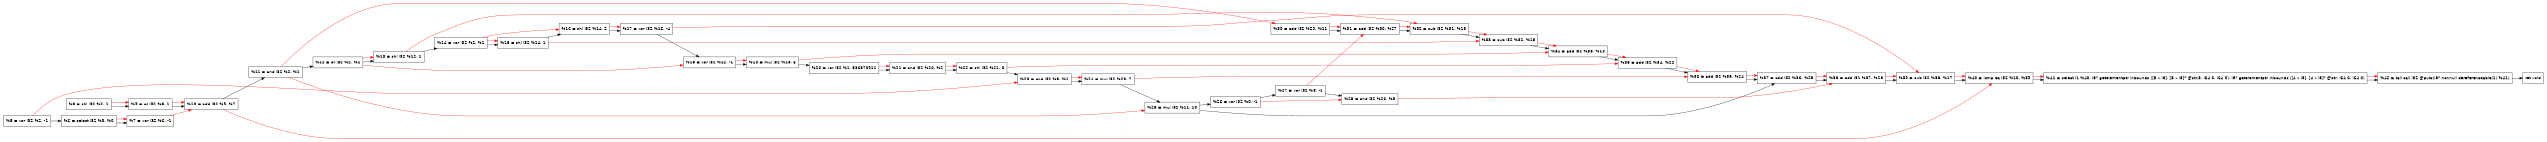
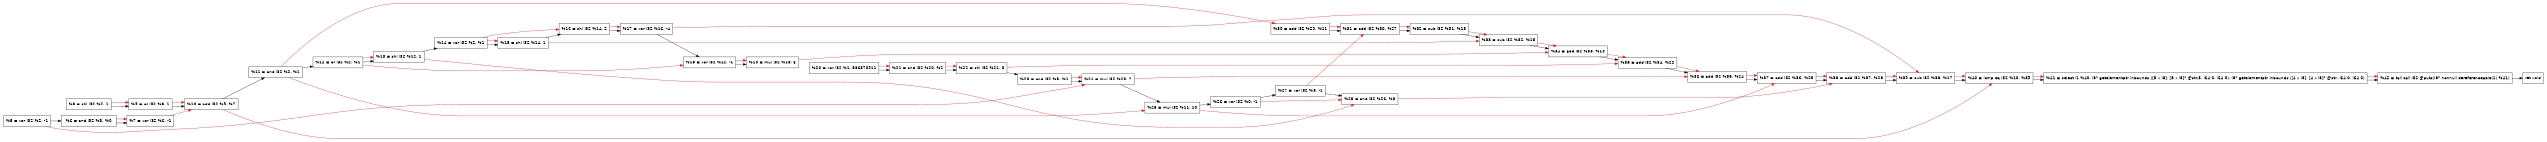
edge "%13 = shl i32 %12, 1" -> "%32 = sub i32 %31, %13": now "%13 = shl i32 %12, 1" -> "%28 = and i32 %26, %3"
edge "%19 = mul i32 %18, 6" -> "%20 = xor i32 %1, 536870911": removed
edge "%5 = xor i32 %2, -1" -> "%23 = and i32 %5, %1": now "%5 = xor i32 %2, -1" -> "%24 = mul i32 %23, 7"
edge "%25 = mul i32 %11, 10" -> "%37 = add i32 %36, %25": color black -> red
node "%6 = select i32 %3, %0": label "%6 = select i32 %3, %0" -> "%6 = and i32 %3, %0"
